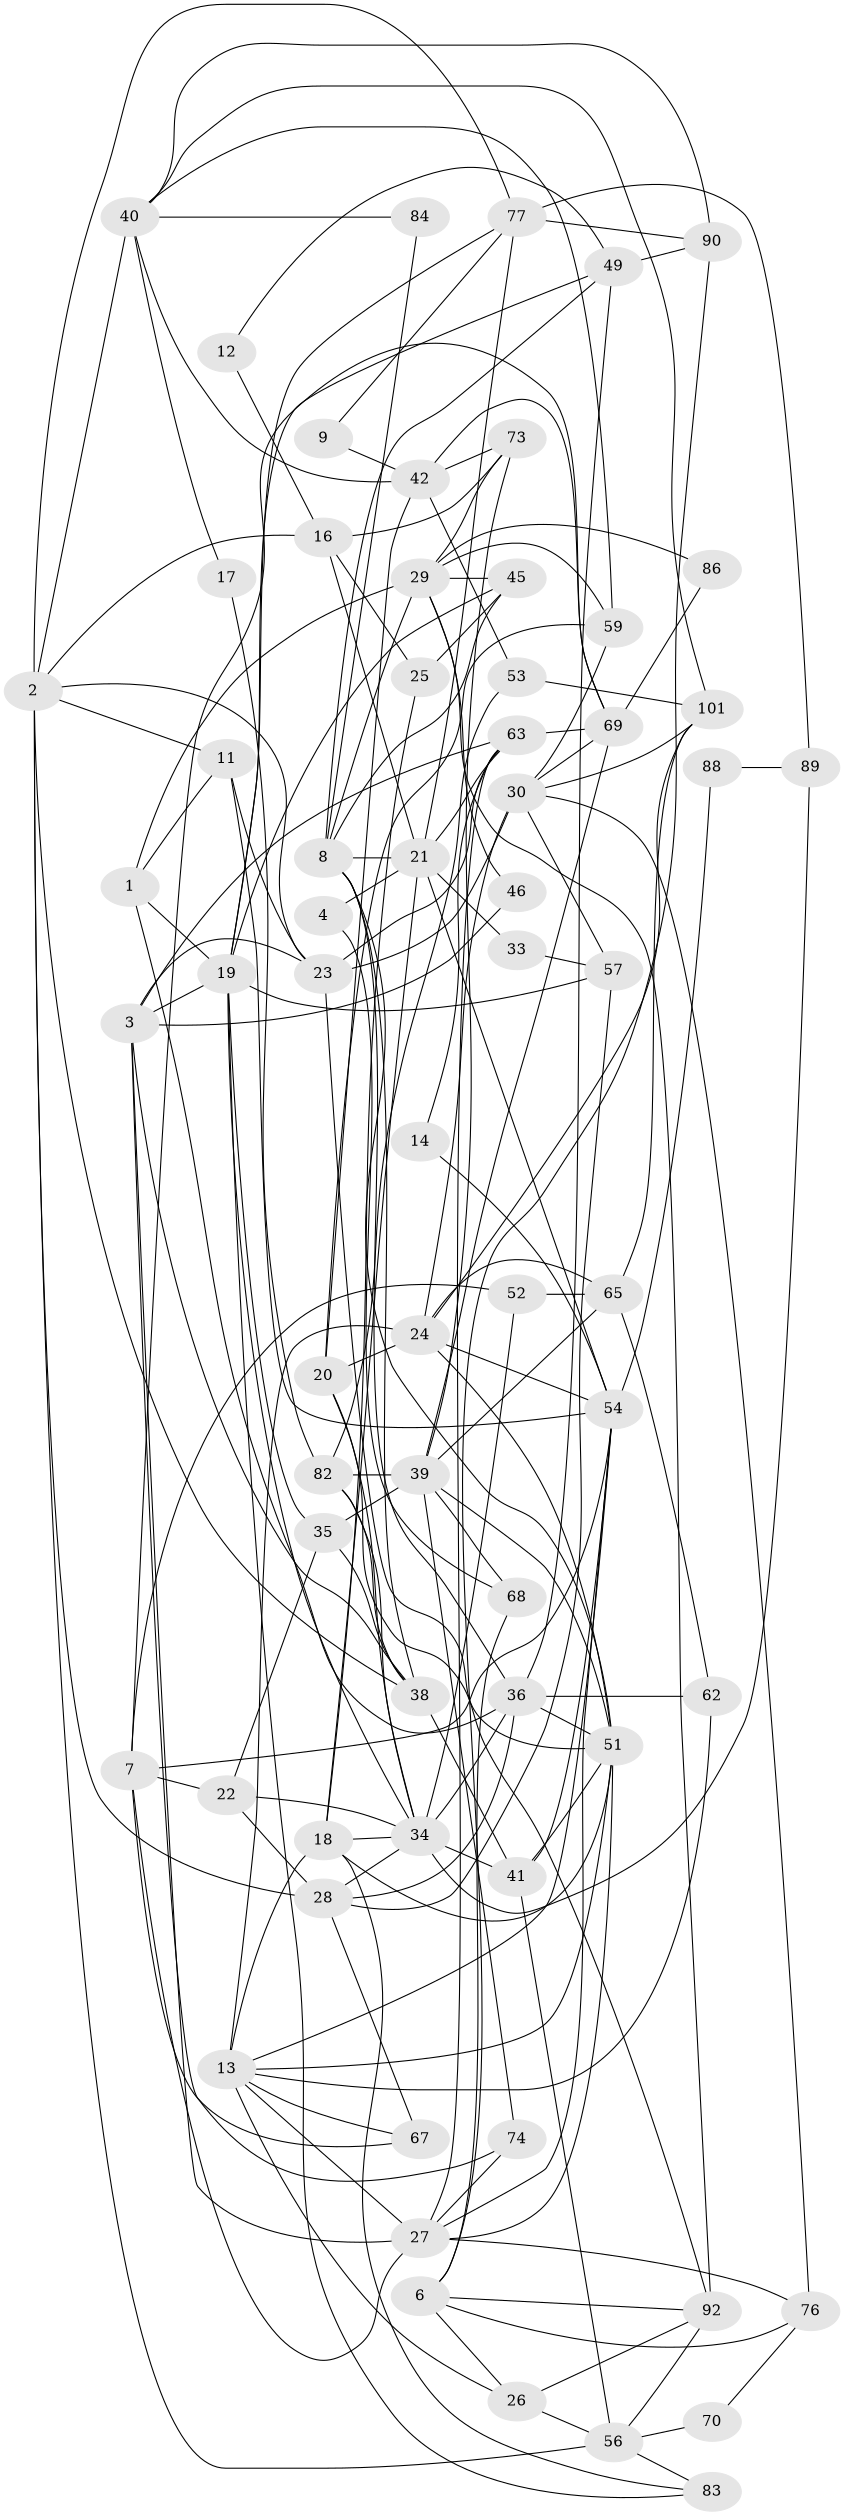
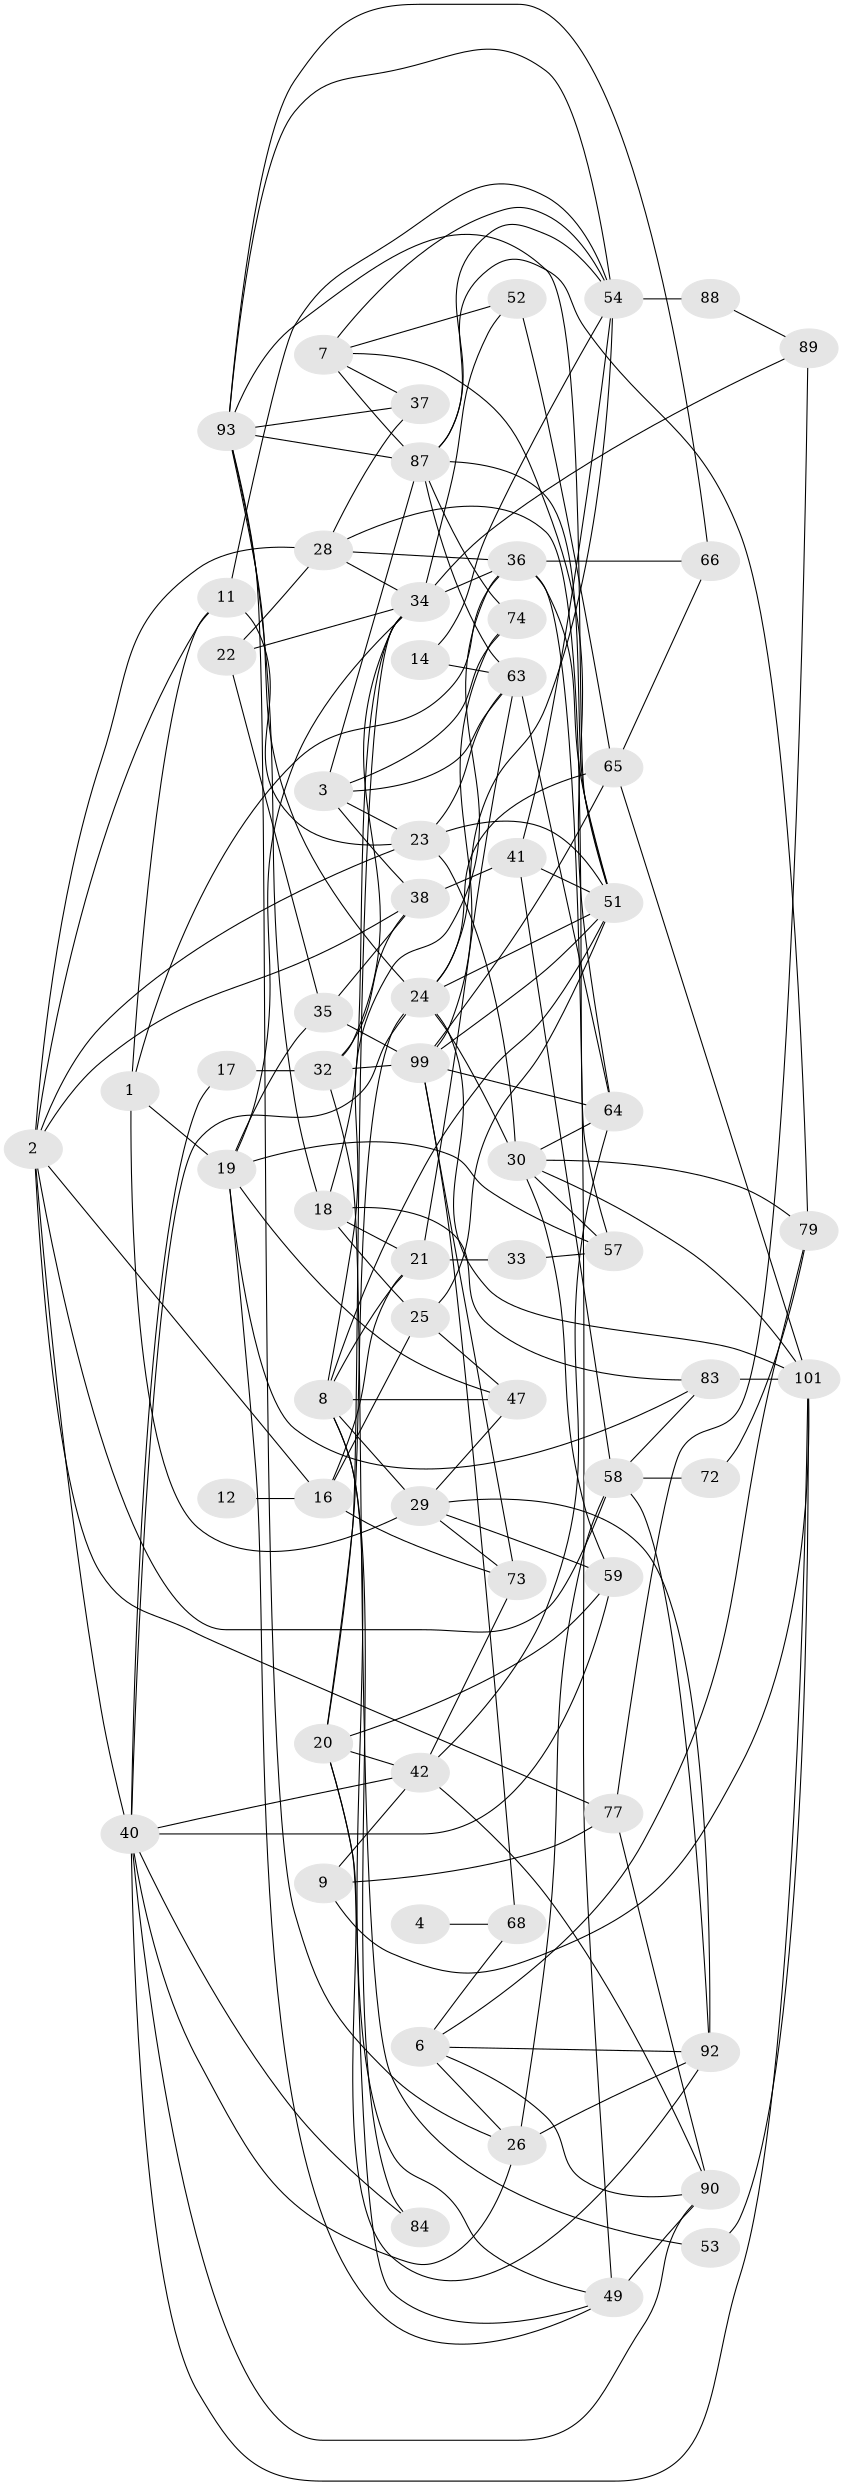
edge "49" -- "12": now "49" -- "20"
edge "77" -- "19": removed
edge "77" -- "21": removed
node "86": removed
node "45": label "45" -> "47"
edge "42" -- "53": now "42" -- "90"
node "69": label "69" -> "64"
edge "21" -- "4": removed
node "46": removed
edge "19" -- "3": removed
edge "21" -- "54": removed
edge "24" -- "40": added
edge "8" -- "38": removed
edge "83" -- "101": added
node "82": label "82" -> "32"
node "39": label "39" -> "99"
node "62": label "62" -> "66"
edge "7" -- "22": removed
edge "101" -- "9": added
edge "34" -- "41": removed
edge "51" -- "18": now "51" -- "25"
node "13": label "13" -> "93"
node "67": label "67" -> "37"
edge "40" -- "26": added
node "27": label "27" -> "87"
node "76": label "76" -> "79"
node "70": label "70" -> "72"
node "56": label "56" -> "58"
